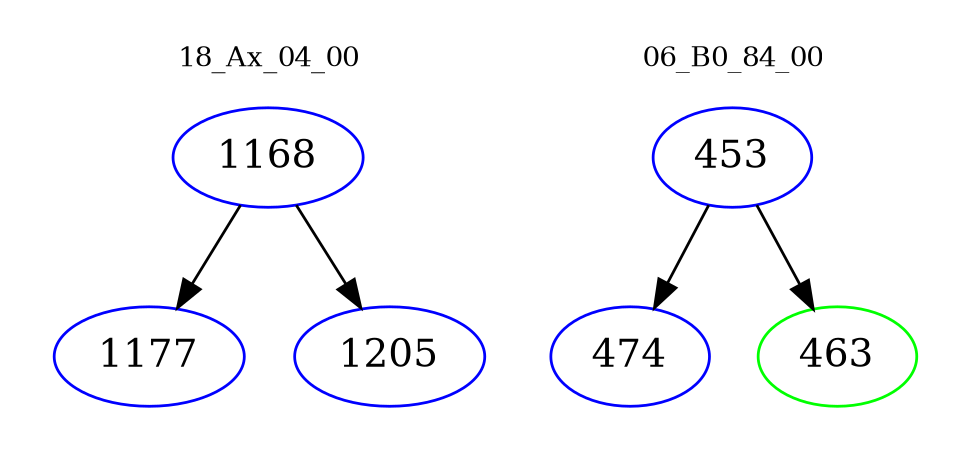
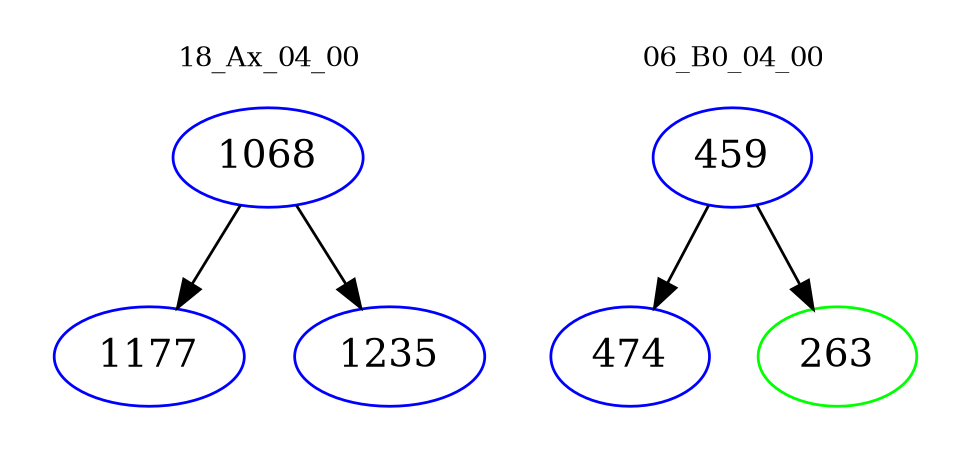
cluster "06_B0_84_00": label "06_B0_84_00" -> "06_B0_04_00"
node "1168": label "1168" -> "1068"
node "453": label "453" -> "459"
node "1205": label "1205" -> "1235"
node "463": label "463" -> "263"
